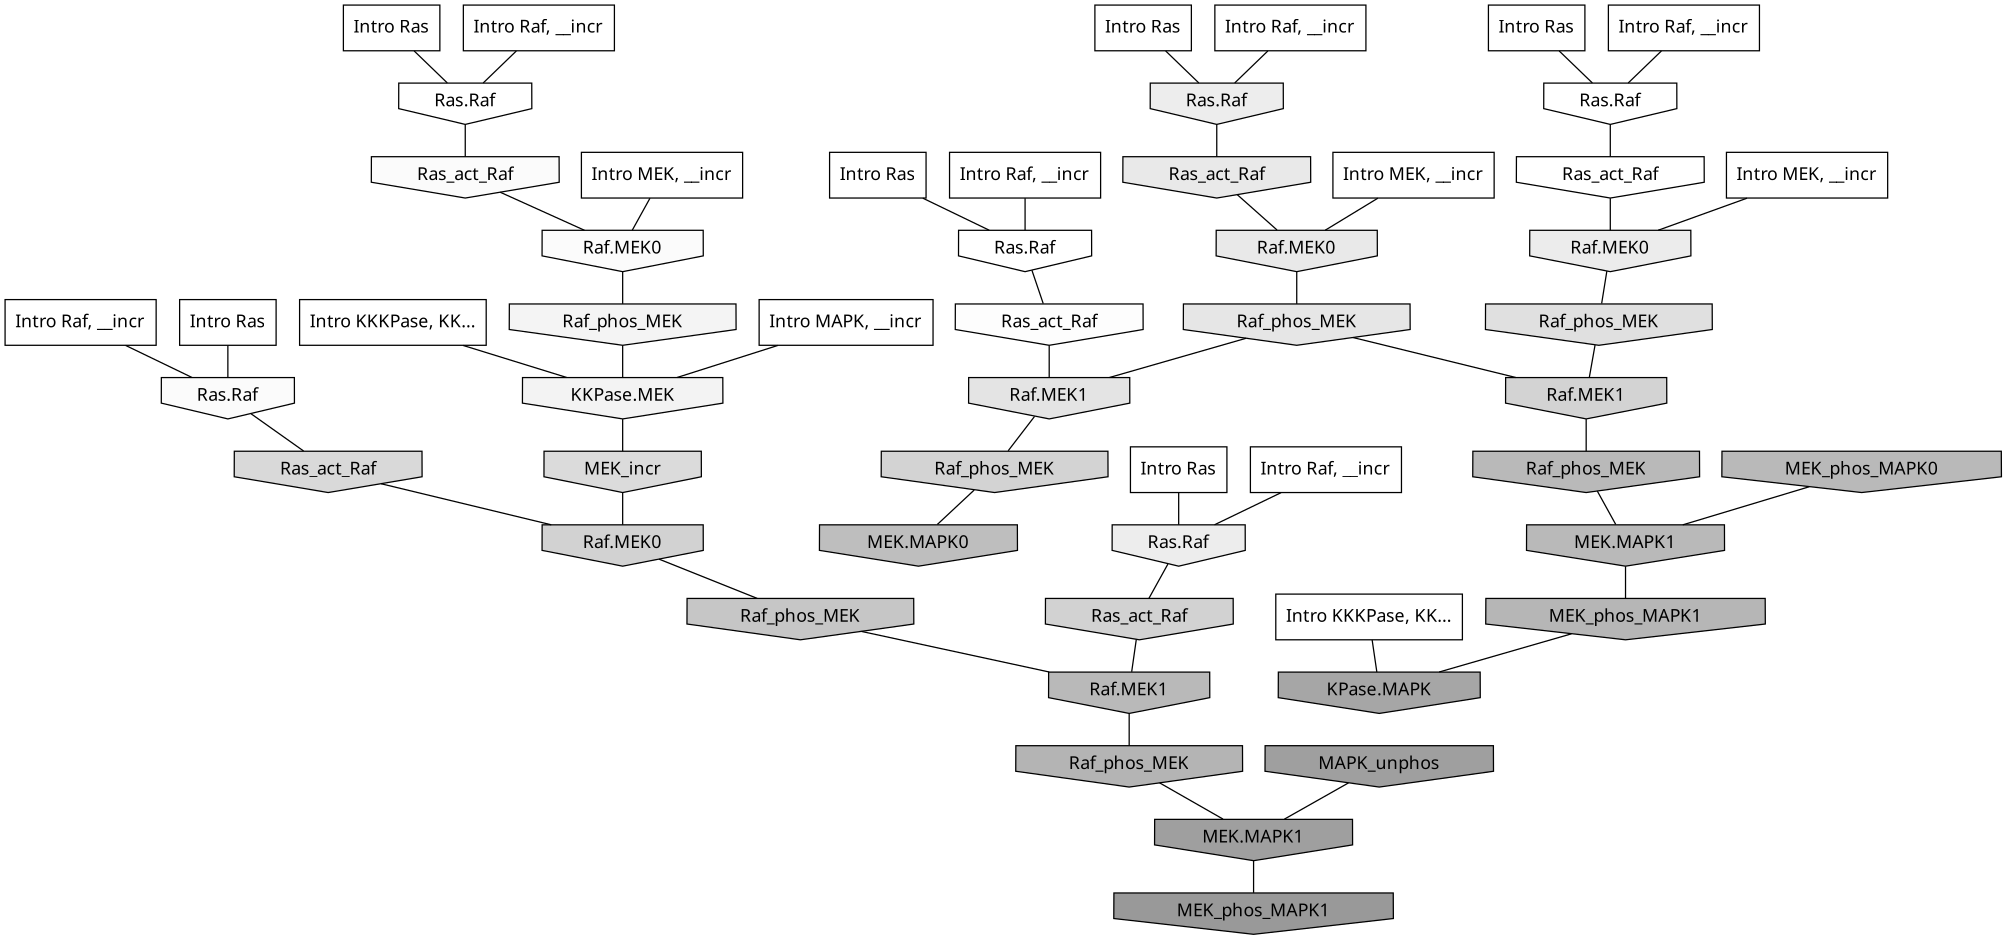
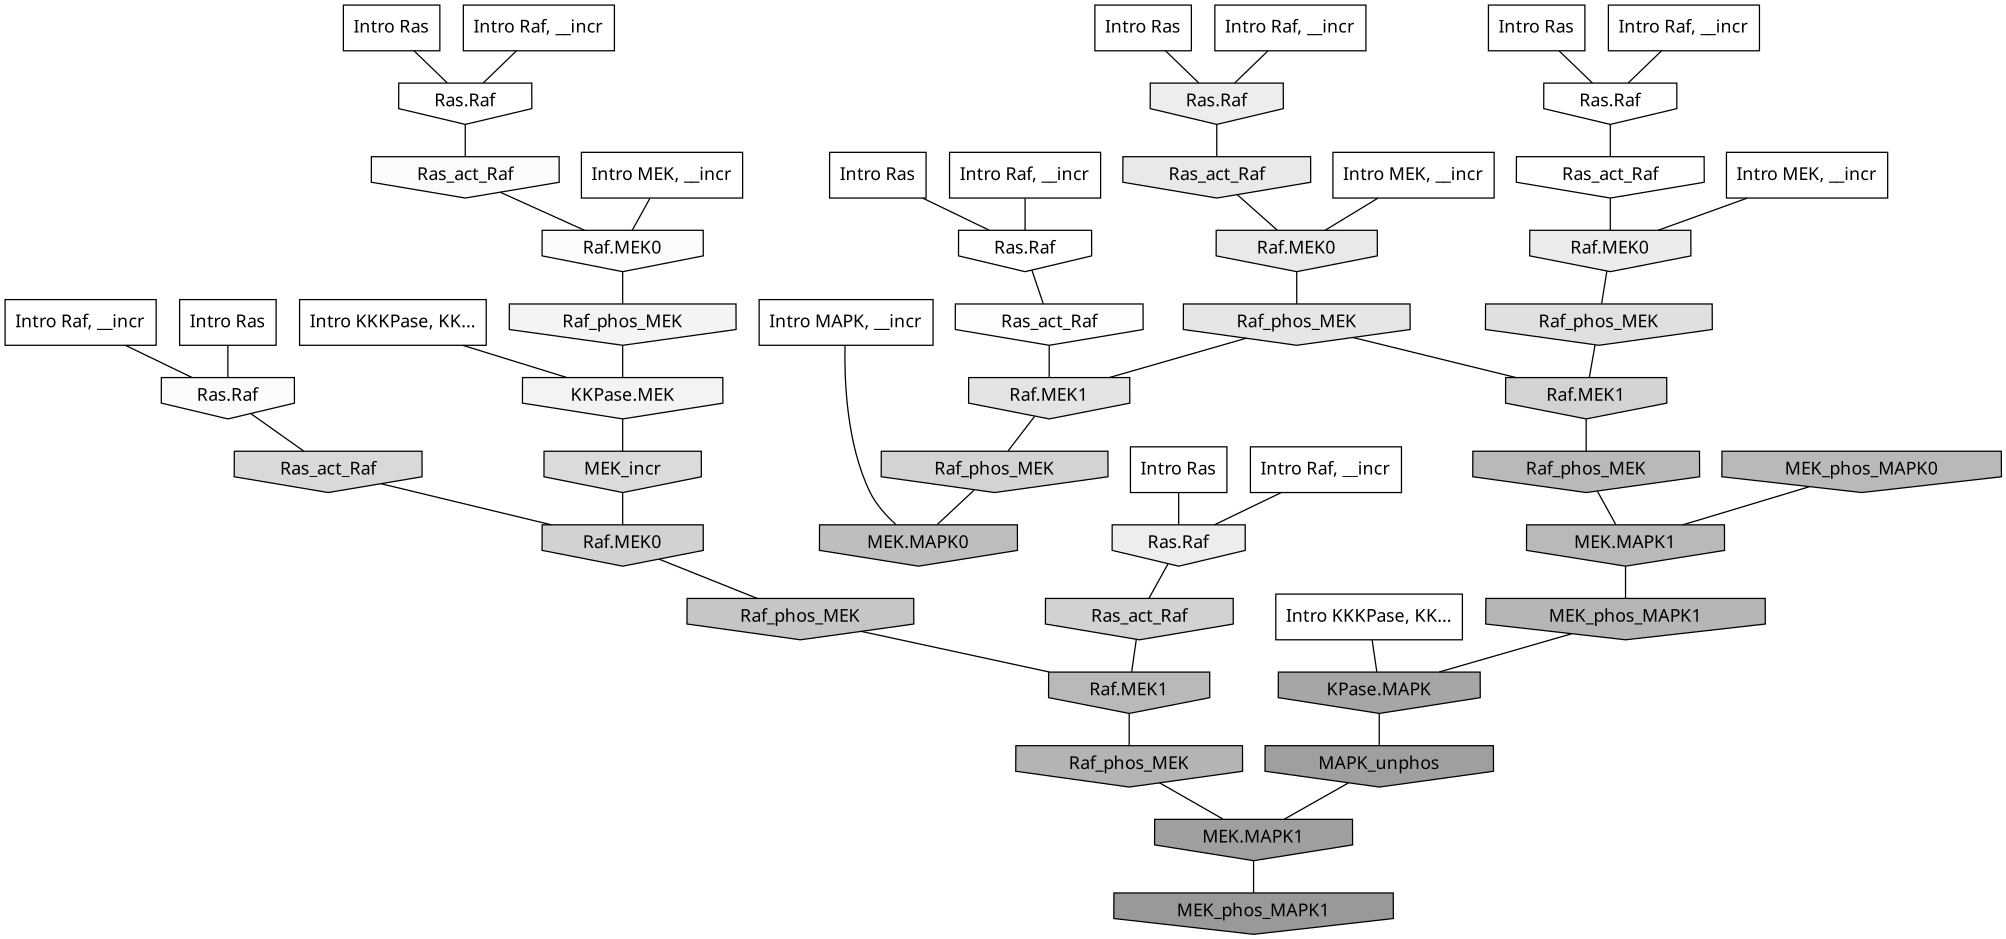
edge "Intro MAPK, __incr" -- "KKPase.MEK": now "Intro MAPK, __incr" -- "MEK.MAPK0"
edge "KPase.MAPK" -- "MAPK_unphos": added
